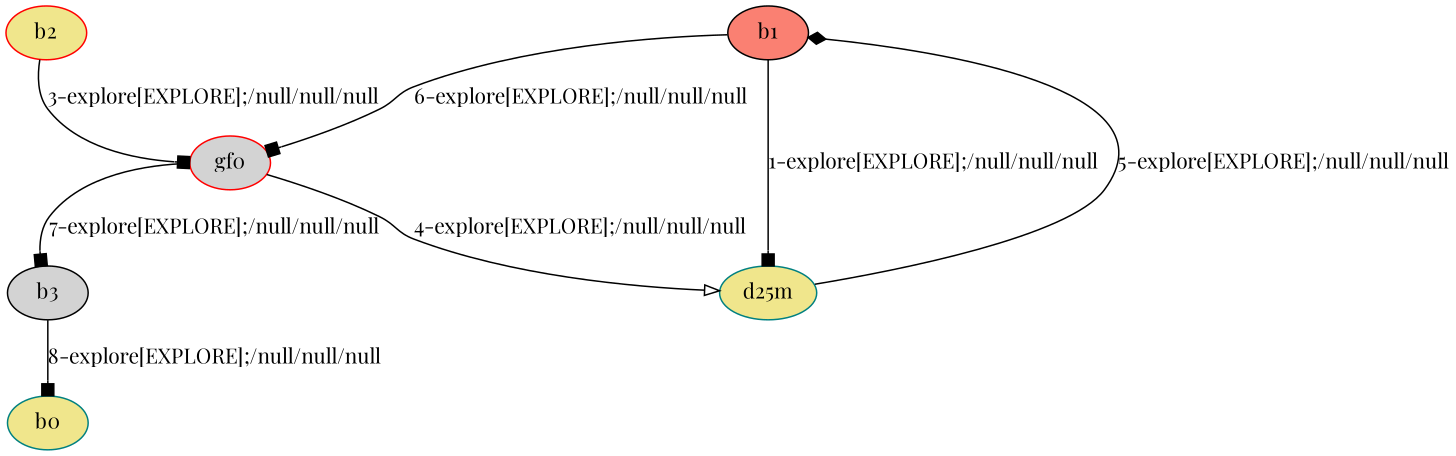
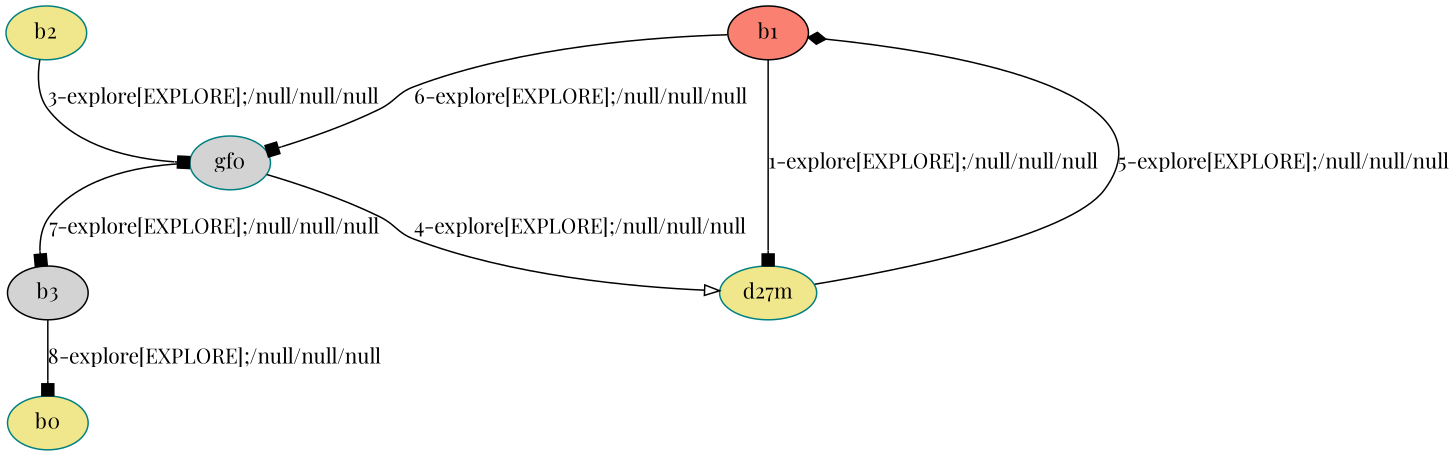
node "b2": color red -> teal
node "gf0": color red -> teal
node "d25m": label "d25m" -> "d27m"
